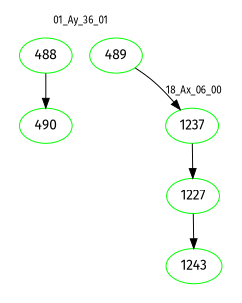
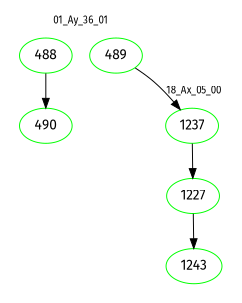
cluster "18_Ax_06_00": label "18_Ax_06_00" -> "18_Ax_05_00"
